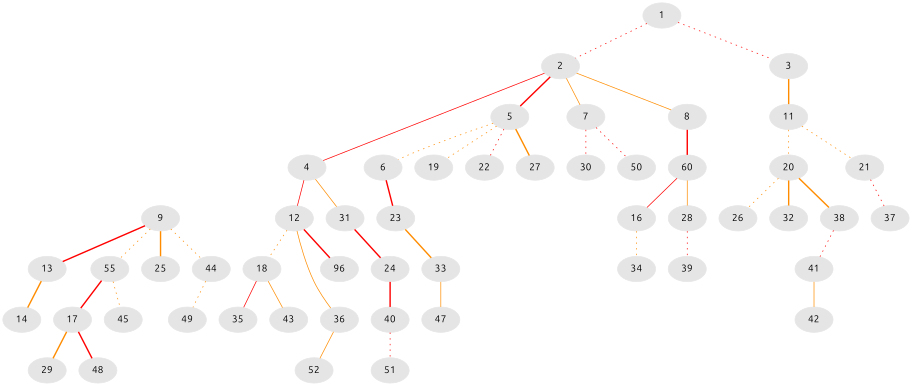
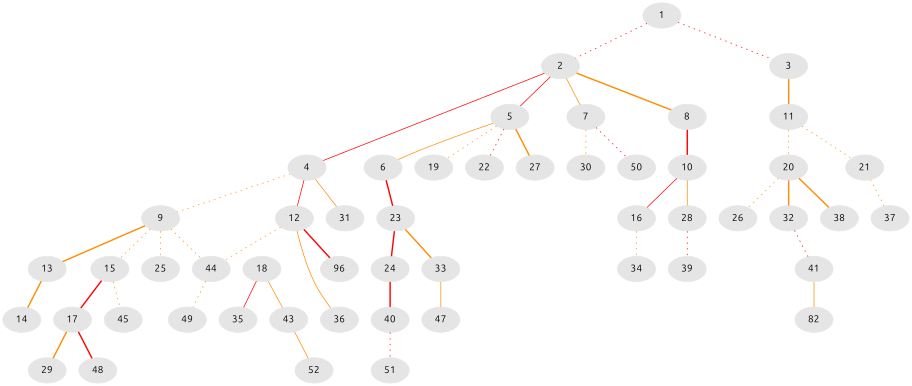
edge "2" -- "5": style bold -> solid
edge "2" -- "8": style solid -> bold
edge "5" -- "6": style dotted -> solid
edge "7" -- "30": color red -> darkorange
node "60": label "60" -> "10"
edge "4" -- "9": added
edge "21" -- "37": color red -> darkorange
edge "9" -- "13": color red -> darkorange
edge "9" -- "25": style bold -> dotted
edge "12" -- "18": now "12" -- "44"
edge "31" -- "24": now "23" -- "24"
edge "38" -- "41": now "32" -- "41"
node "55": label "55" -> "15"
node "42": label "42" -> "82"
edge "36" -- "52": now "43" -- "52"
